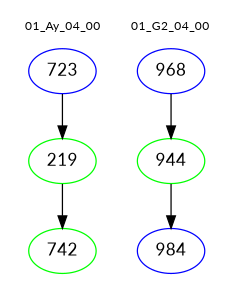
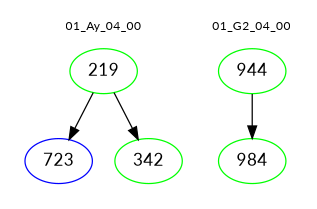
node "968": removed
edge "723" -> "219": reversed
node "742": label "742" -> "342"
node "984": color blue -> green
